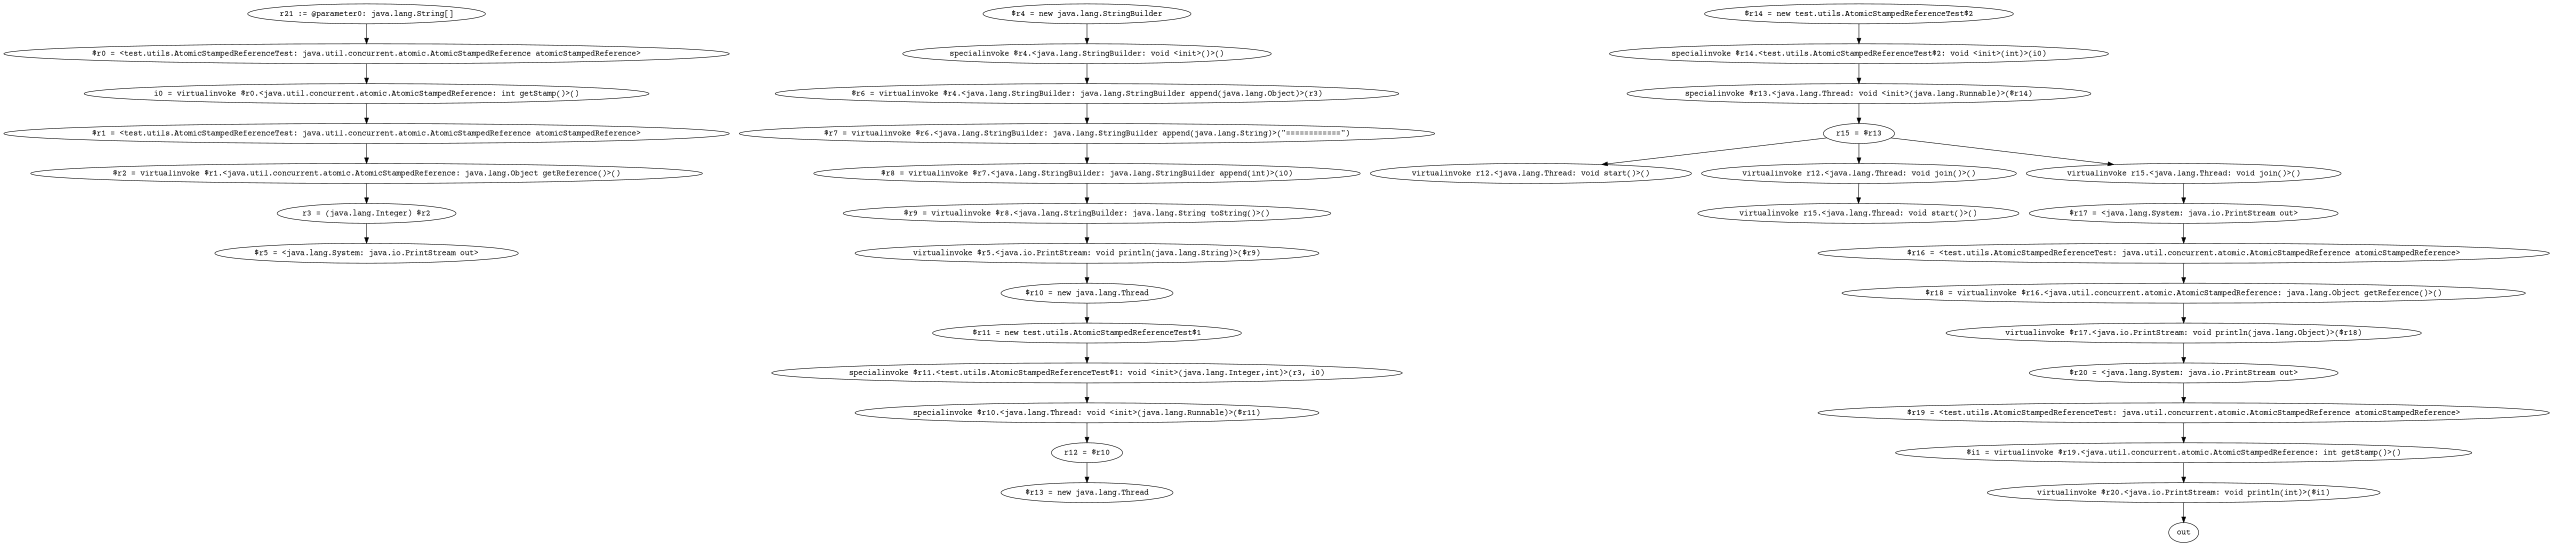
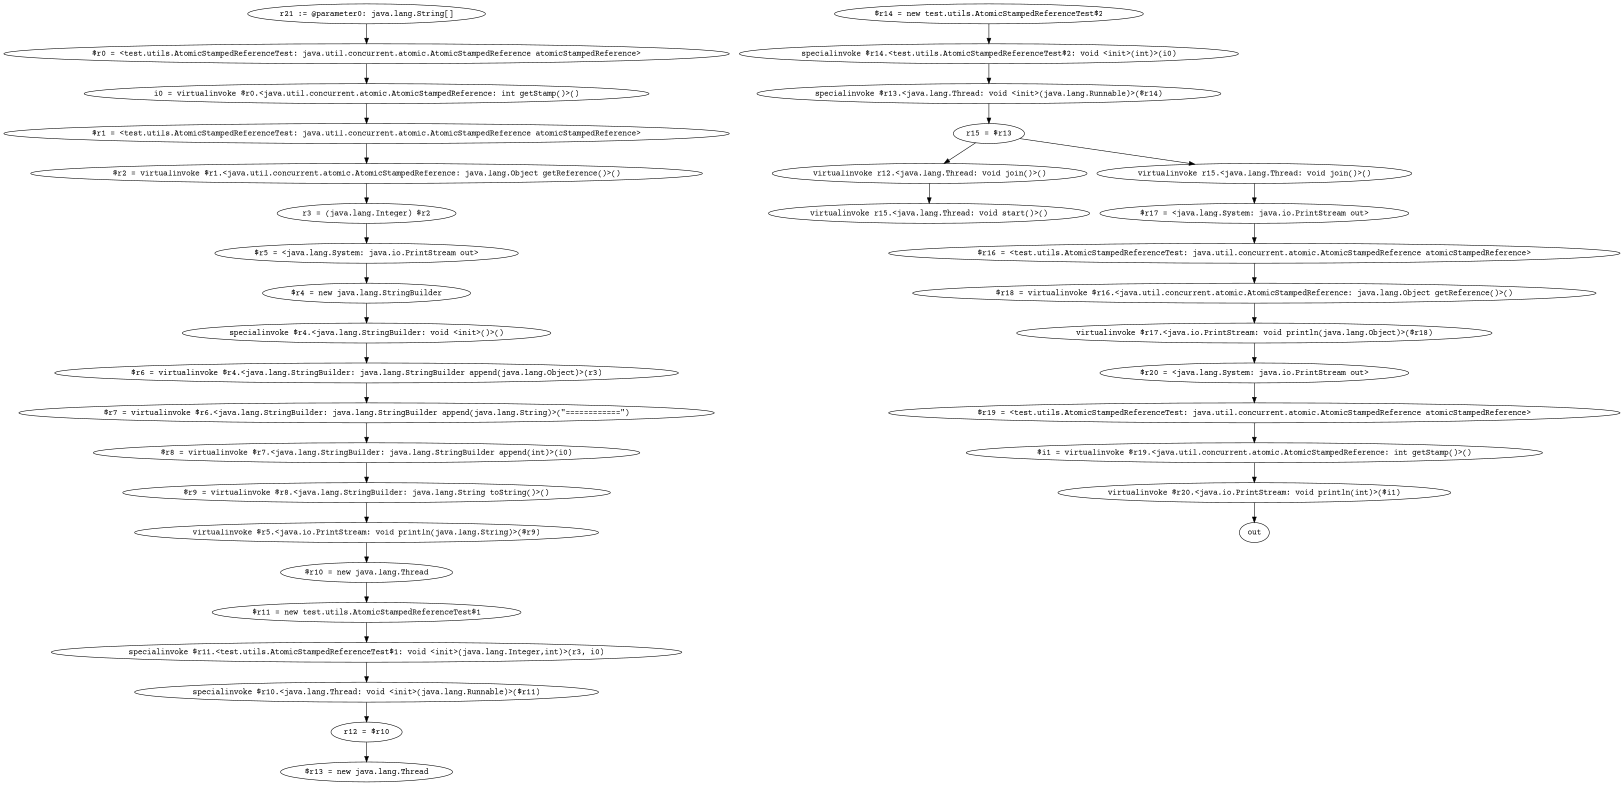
node "virtualinvoke r12.<java.lang.Thread: void start()>()": removed
edge "$r5 = <java.lang.System: java.io.PrintStream out>" -> "$r4 = new java.lang.StringBuilder": added
